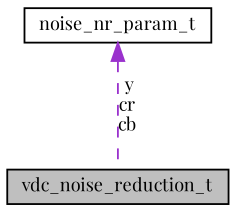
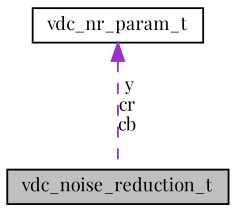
node "noise_nr_param_t": label "noise_nr_param_t" -> "vdc_nr_param_t"
